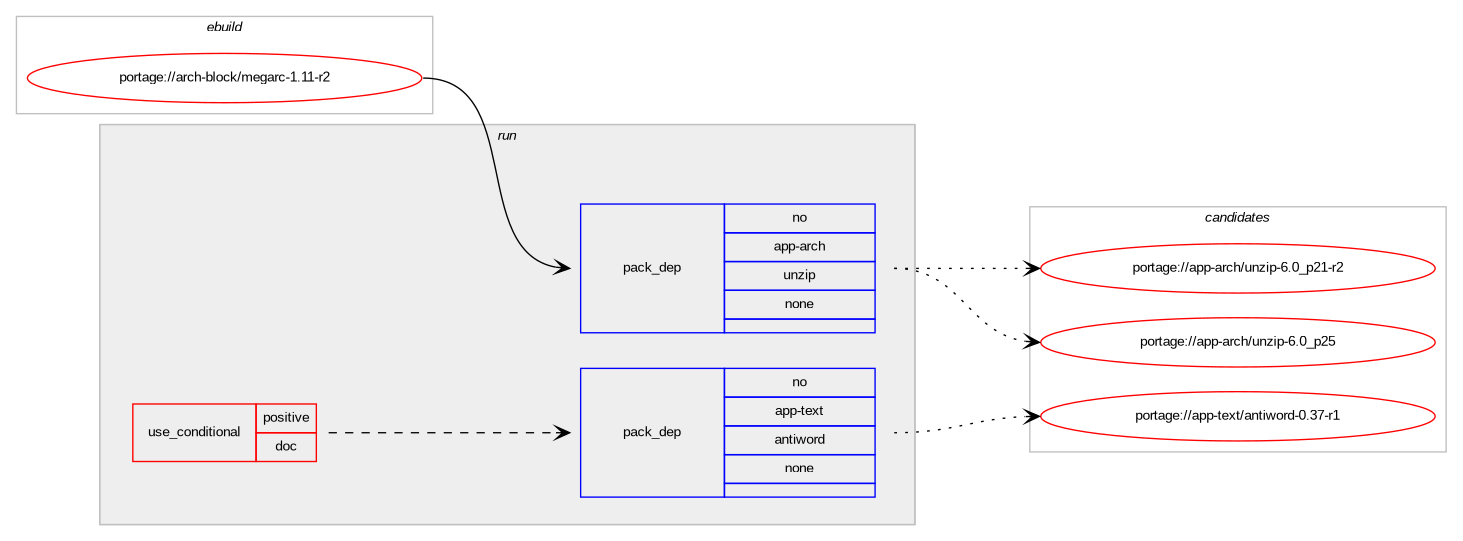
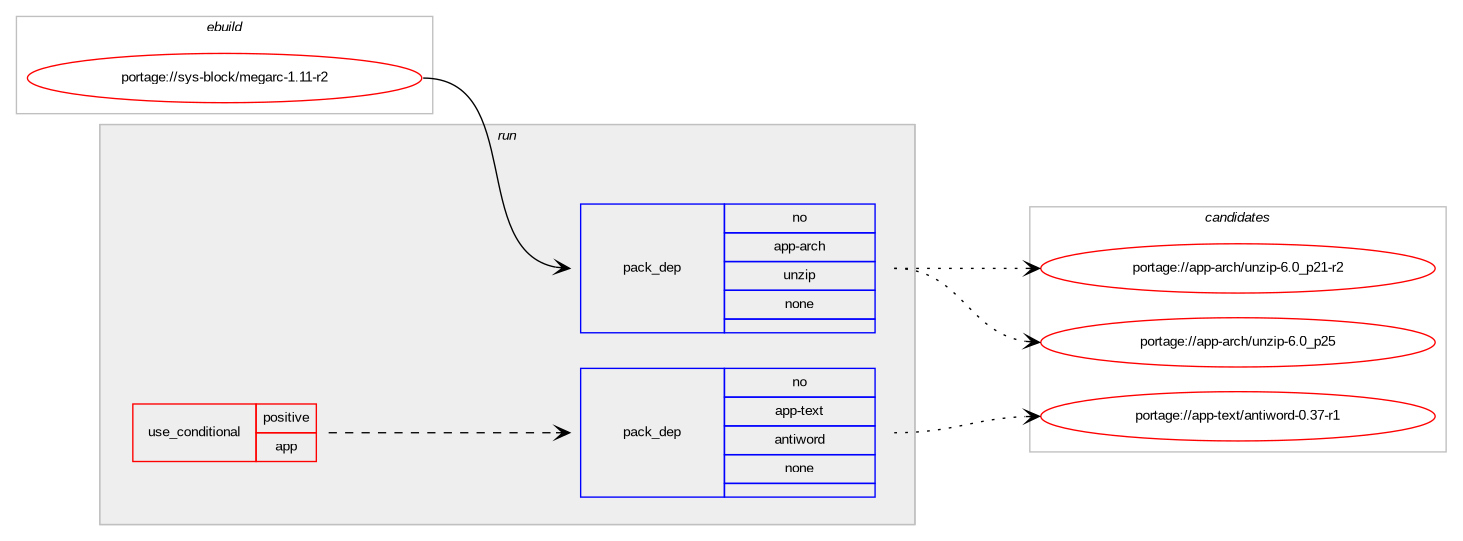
node "portage://arch-block/megarc-1.11-r2": label "portage://arch-block/megarc-1.11-r2" -> "portage://sys-block/megarc-1.11-r2"
node "use_conditional": text "doc" -> "app"
